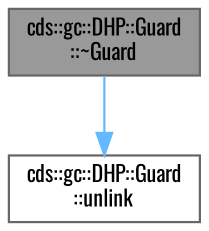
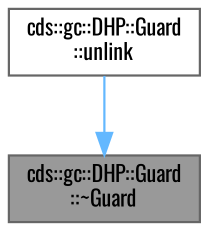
edge "cds::gc::DHP::Guard ::~Guard" -> "cds::gc::DHP::Guard ::unlink": reversed
